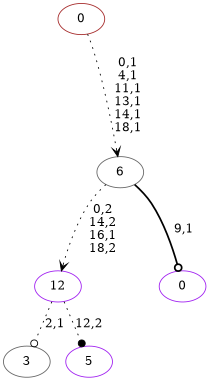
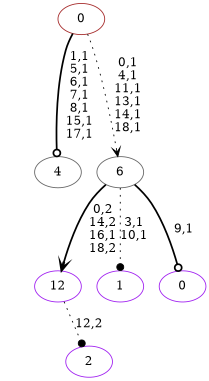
node "4": added
edge "6" -> "12": style dotted -> bold
node "1": added
node "3": removed
node "5": label "5" -> "2"
